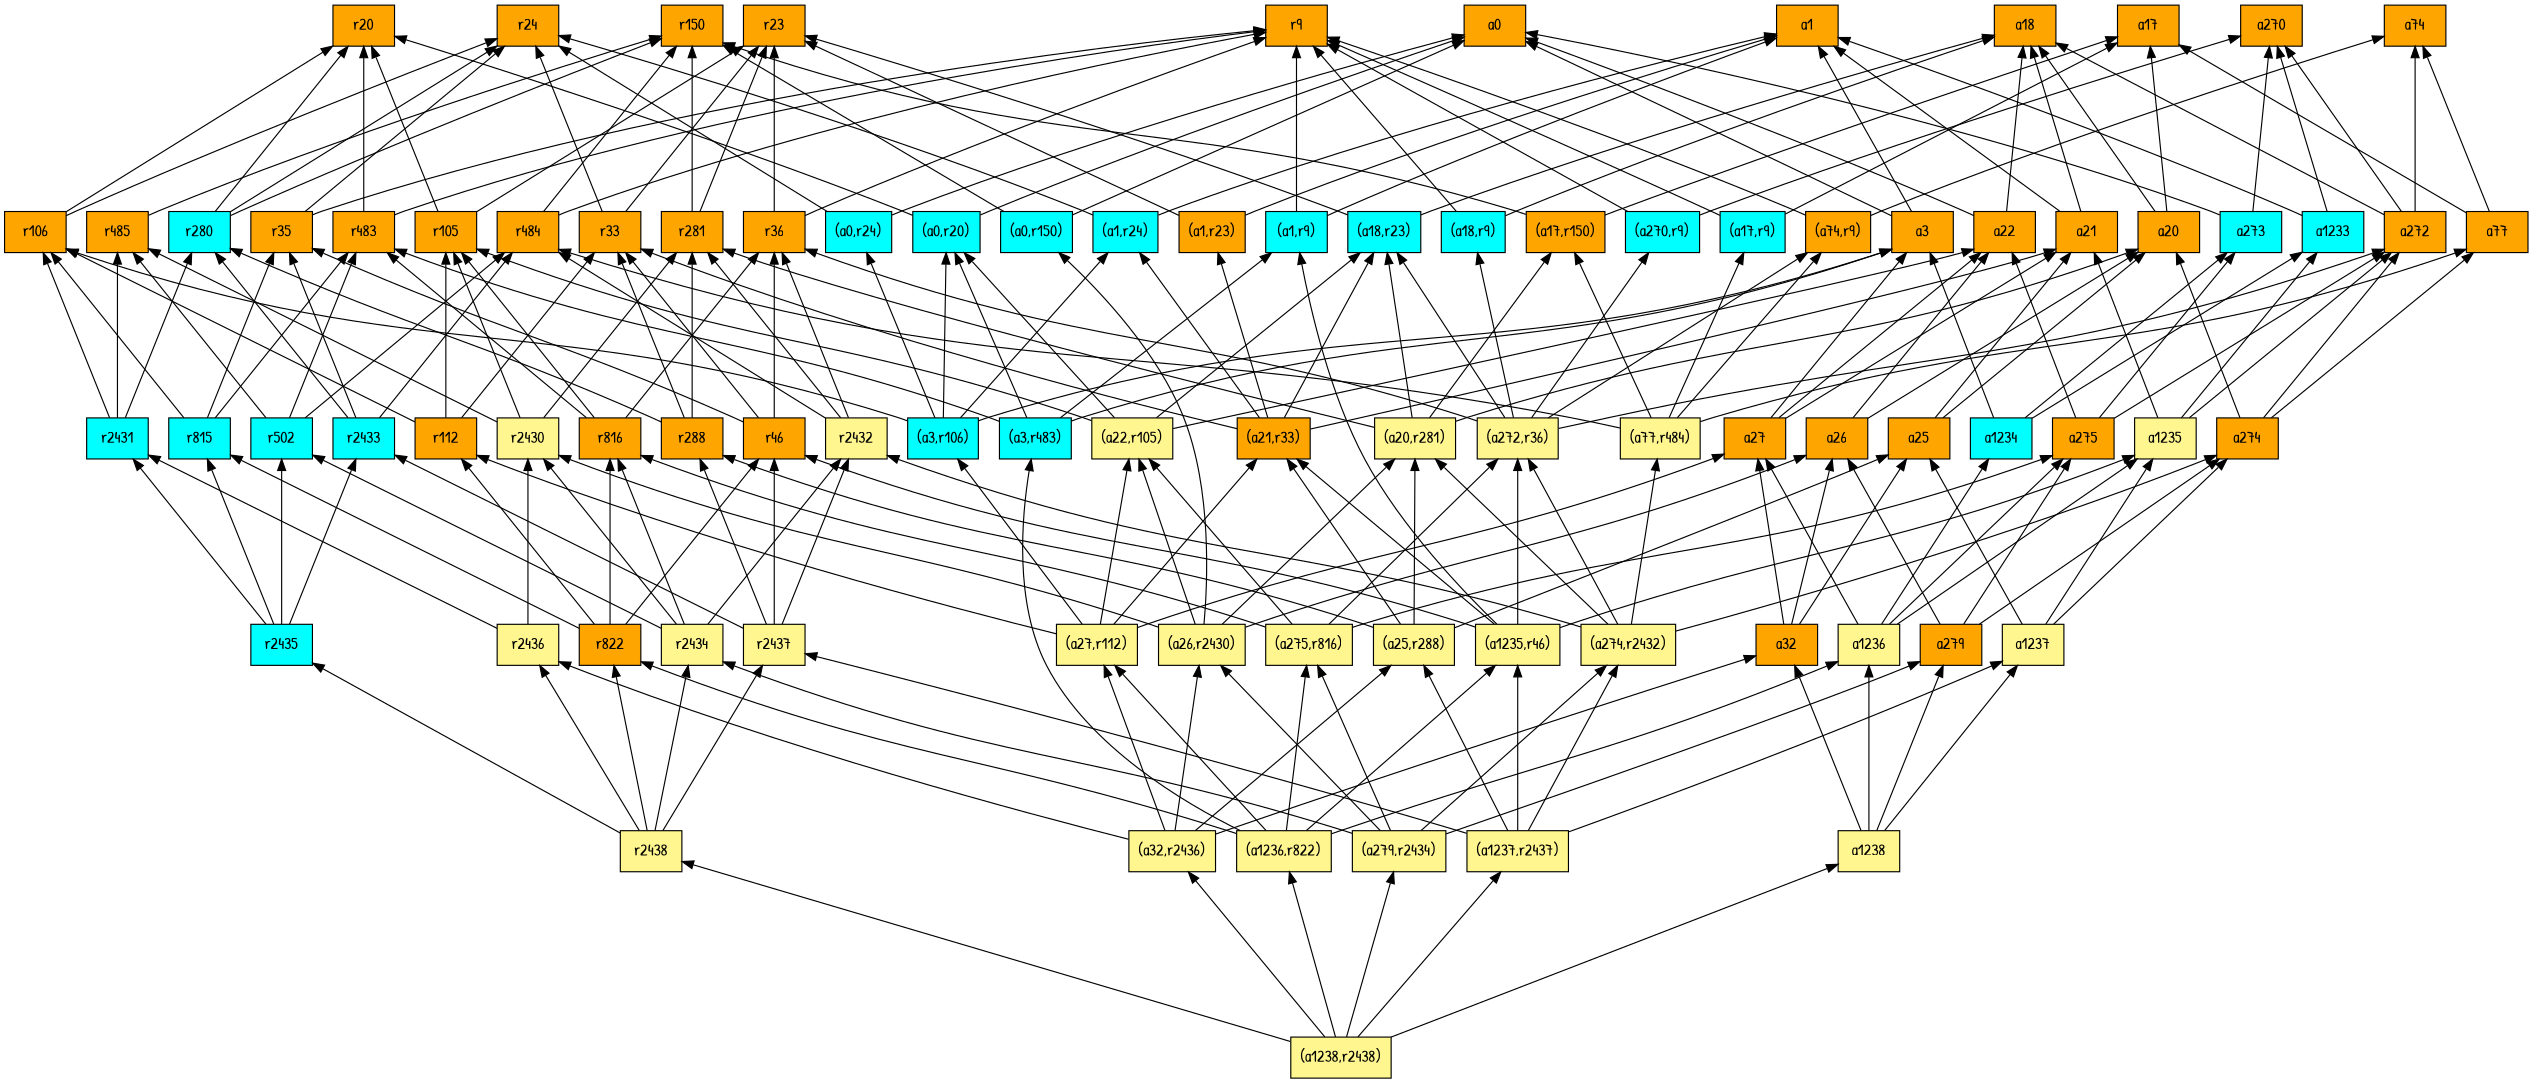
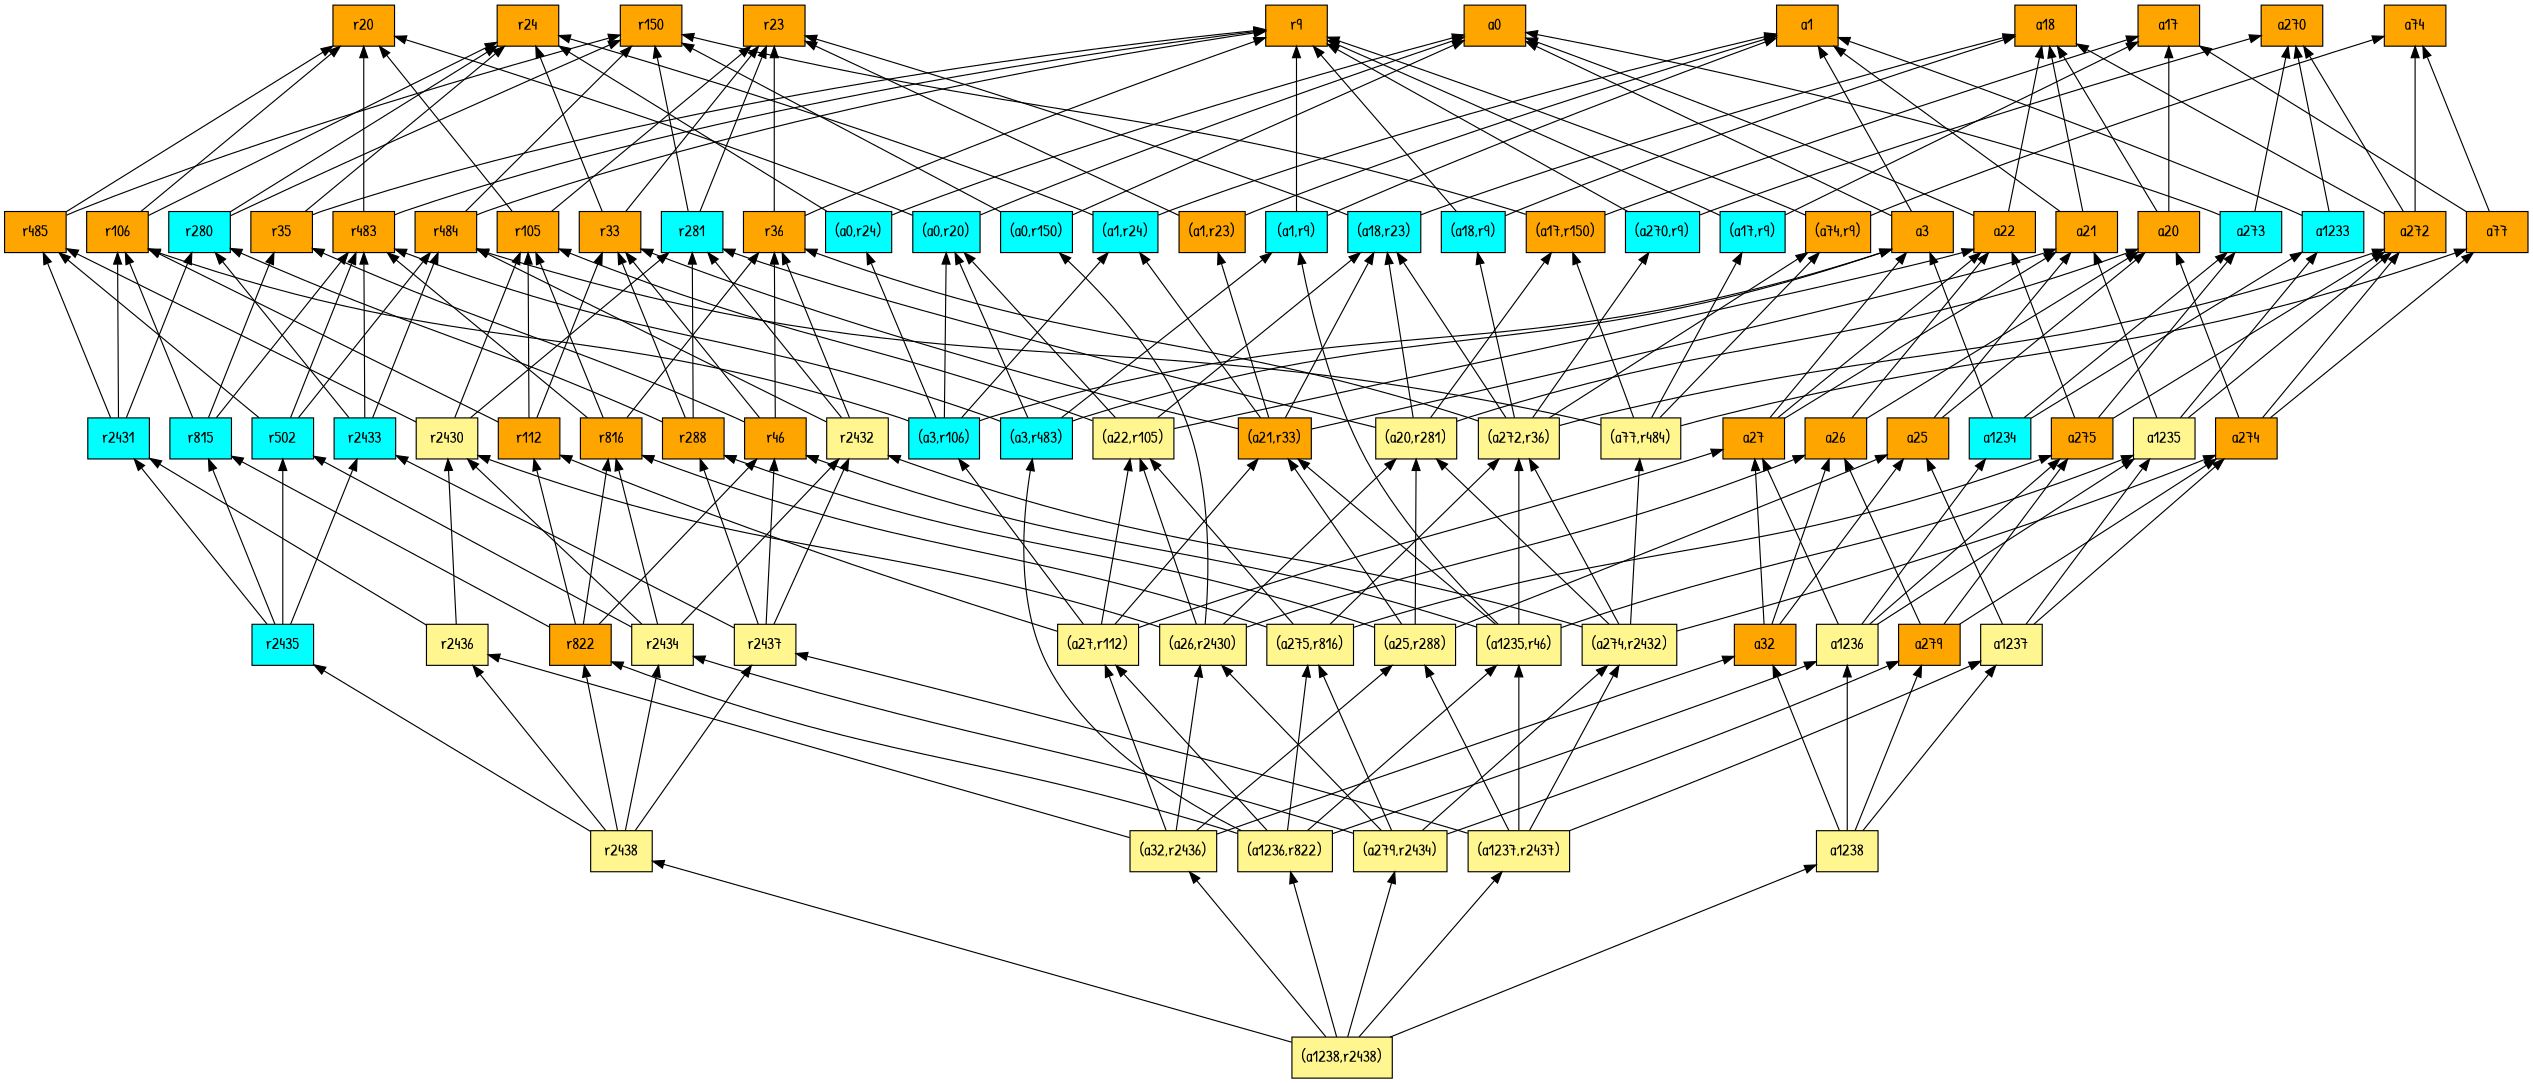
edge "r280" -> "r20": now "r485" -> "r20"
node "r281": fillcolor orange -> cyan
edge "r2433" -> "r35": now "r2433" -> "r483"
